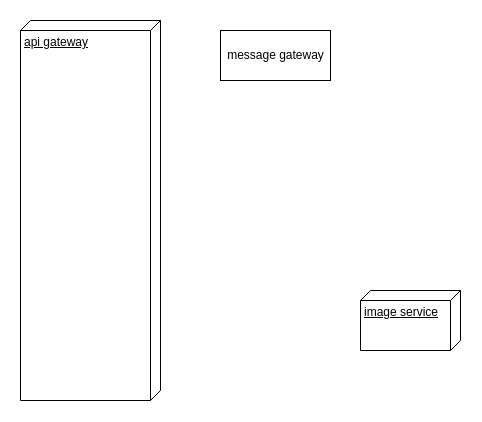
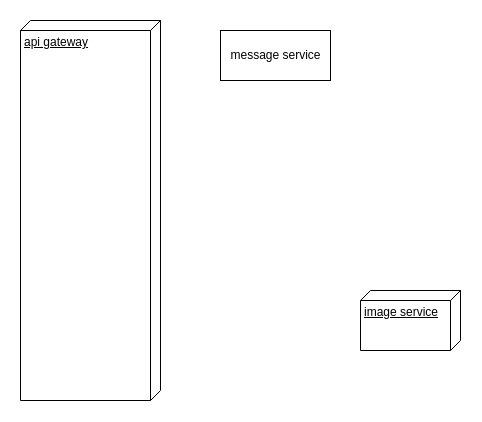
node "message gateway": label "message gateway" -> "message service"
